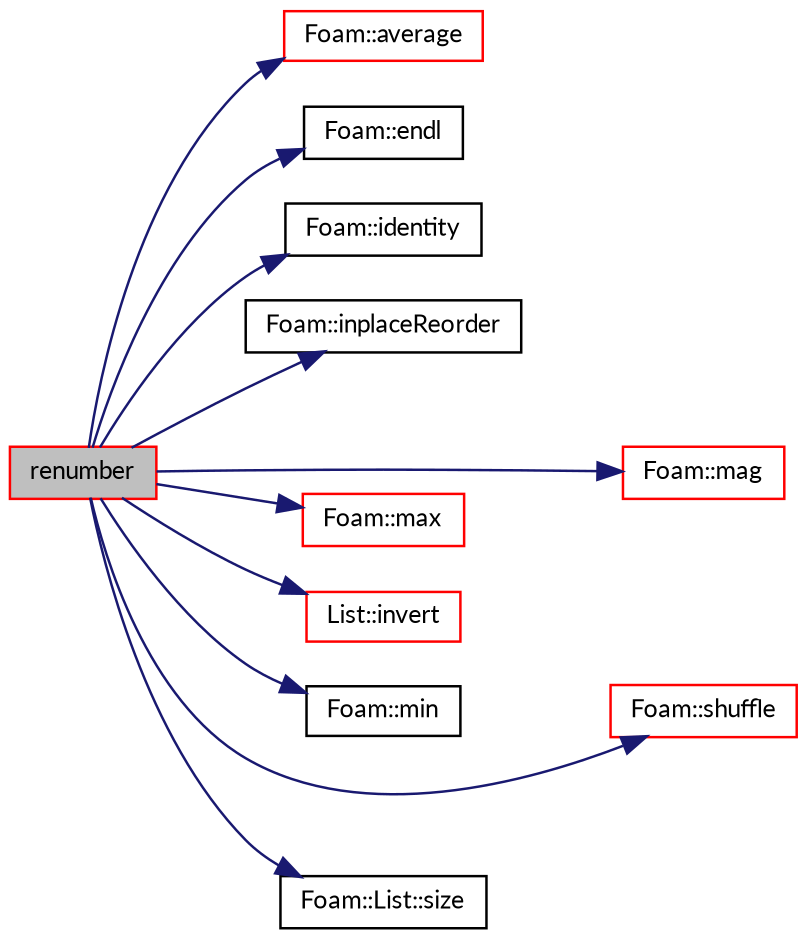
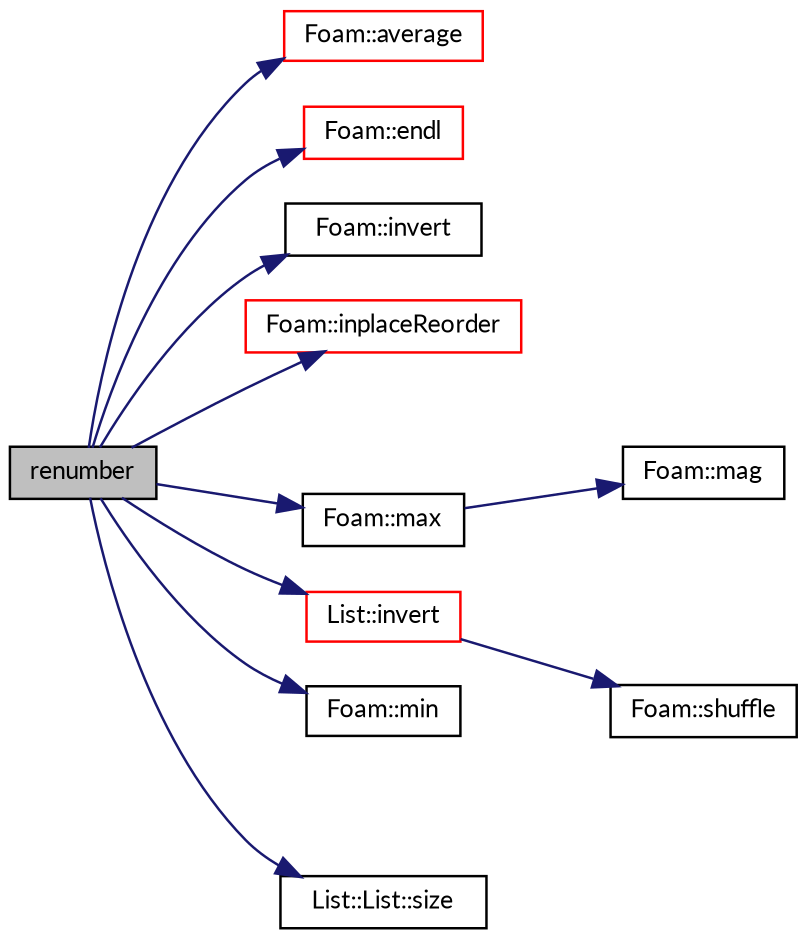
node "Foam::endl": color black -> red
node "Foam::identity": label "Foam::identity" -> "Foam::invert"
node "Foam::inplaceReorder": color black -> red
edge "renumber" -> "Foam::mag": now "Foam::max" -> "Foam::mag"
node "renumber": color red -> black
node "Foam::mag": color red -> black
node "Foam::max": color red -> black
node "Foam::shuffle": color red -> black
edge "renumber" -> "Foam::shuffle": now "List::invert" -> "Foam::shuffle"
node "Foam::List::size": label "Foam::List::size" -> "List::List::size"
